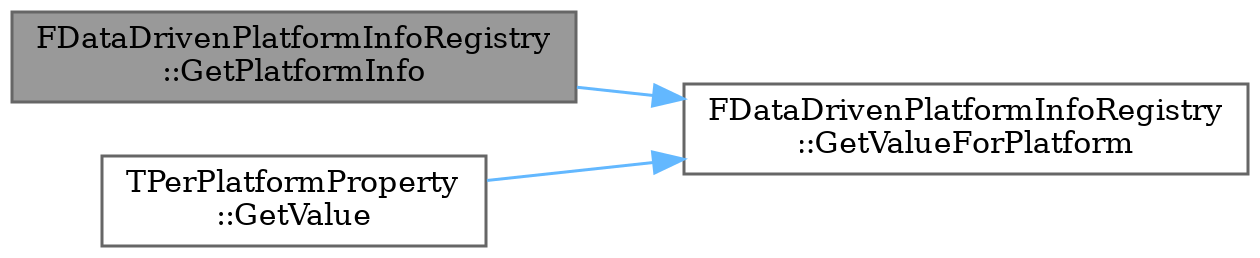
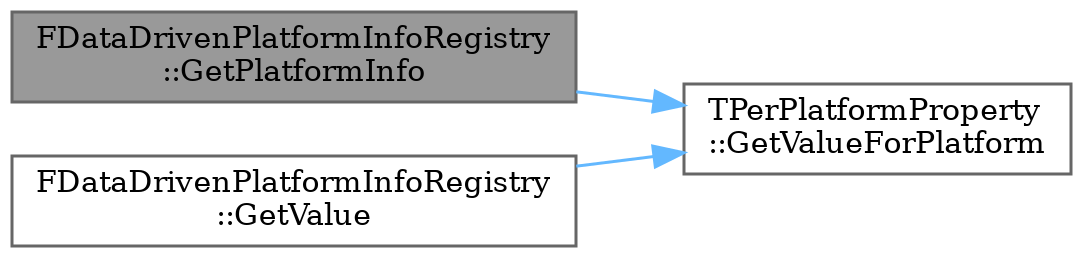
node "FDataDrivenPlatformInfoRegistry ::GetValueForPlatform": label "FDataDrivenPlatformInfoRegistry ::GetValueForPlatform" -> "TPerPlatformProperty ::GetValueForPlatform"
node "TPerPlatformProperty ::GetValue": label "TPerPlatformProperty ::GetValue" -> "FDataDrivenPlatformInfoRegistry ::GetValue"
